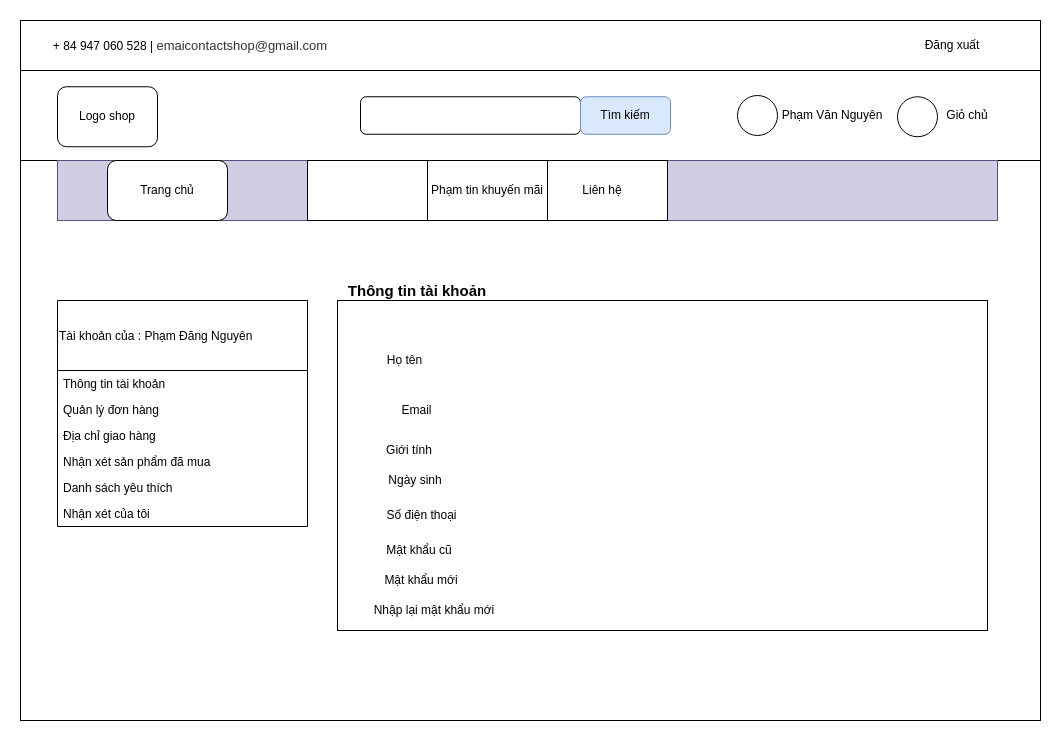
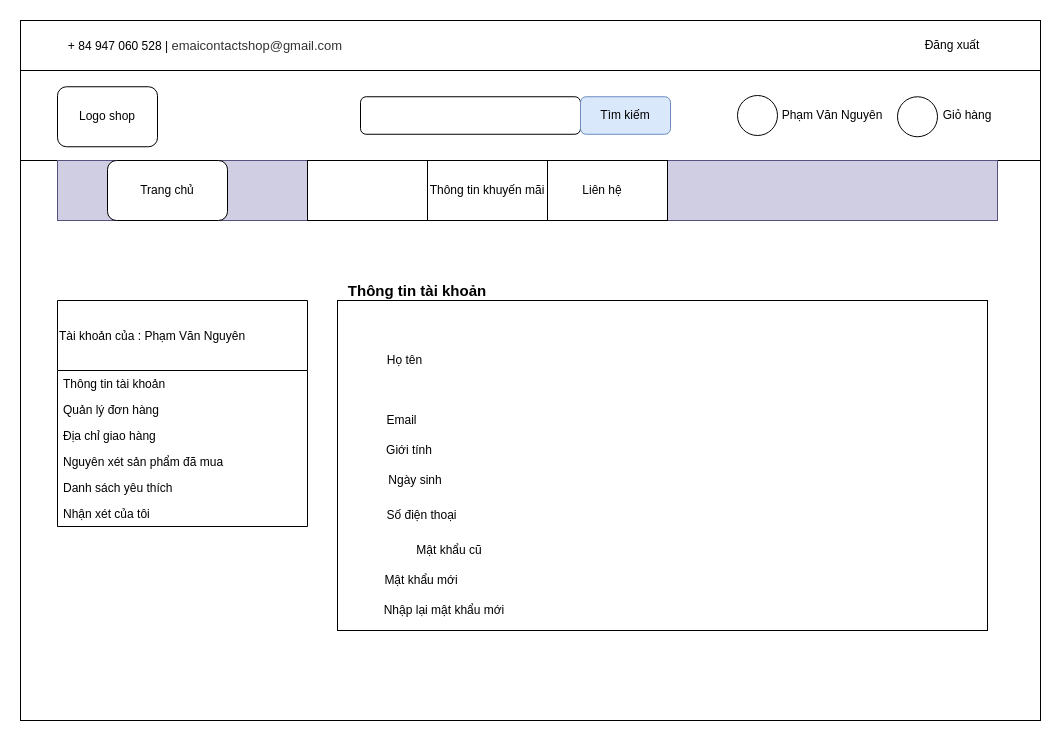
node "+ 84 947 060 528 | emaicontactshop@gmail.com": moved (191, 46) -> (206, 46)
node "Giỏ chủ": label "Giỏ chủ" -> "Giỏ hàng"
node "Phạm tin khuyến mãi": label "Phạm tin khuyến mãi" -> "Thông tin khuyến mãi"
node "Tài khoản của : Phạm Đăng Nguyên": label "Tài khoản của : Phạm Đăng Nguyên" -> "Tài khoản của : Phạm Văn Nguyên"
node "Email": moved (416, 411) -> (401, 421)
node "Nhận xét sản phẩm đã mua": label "Nhận xét sản phẩm đã mua" -> "Nguyên xét sản phẩm đã mua"
node "Mật khẩu cũ": moved (419, 551) -> (449, 551)
node "Nhập lại mật khẩu mới": moved (434, 611) -> (444, 611)
